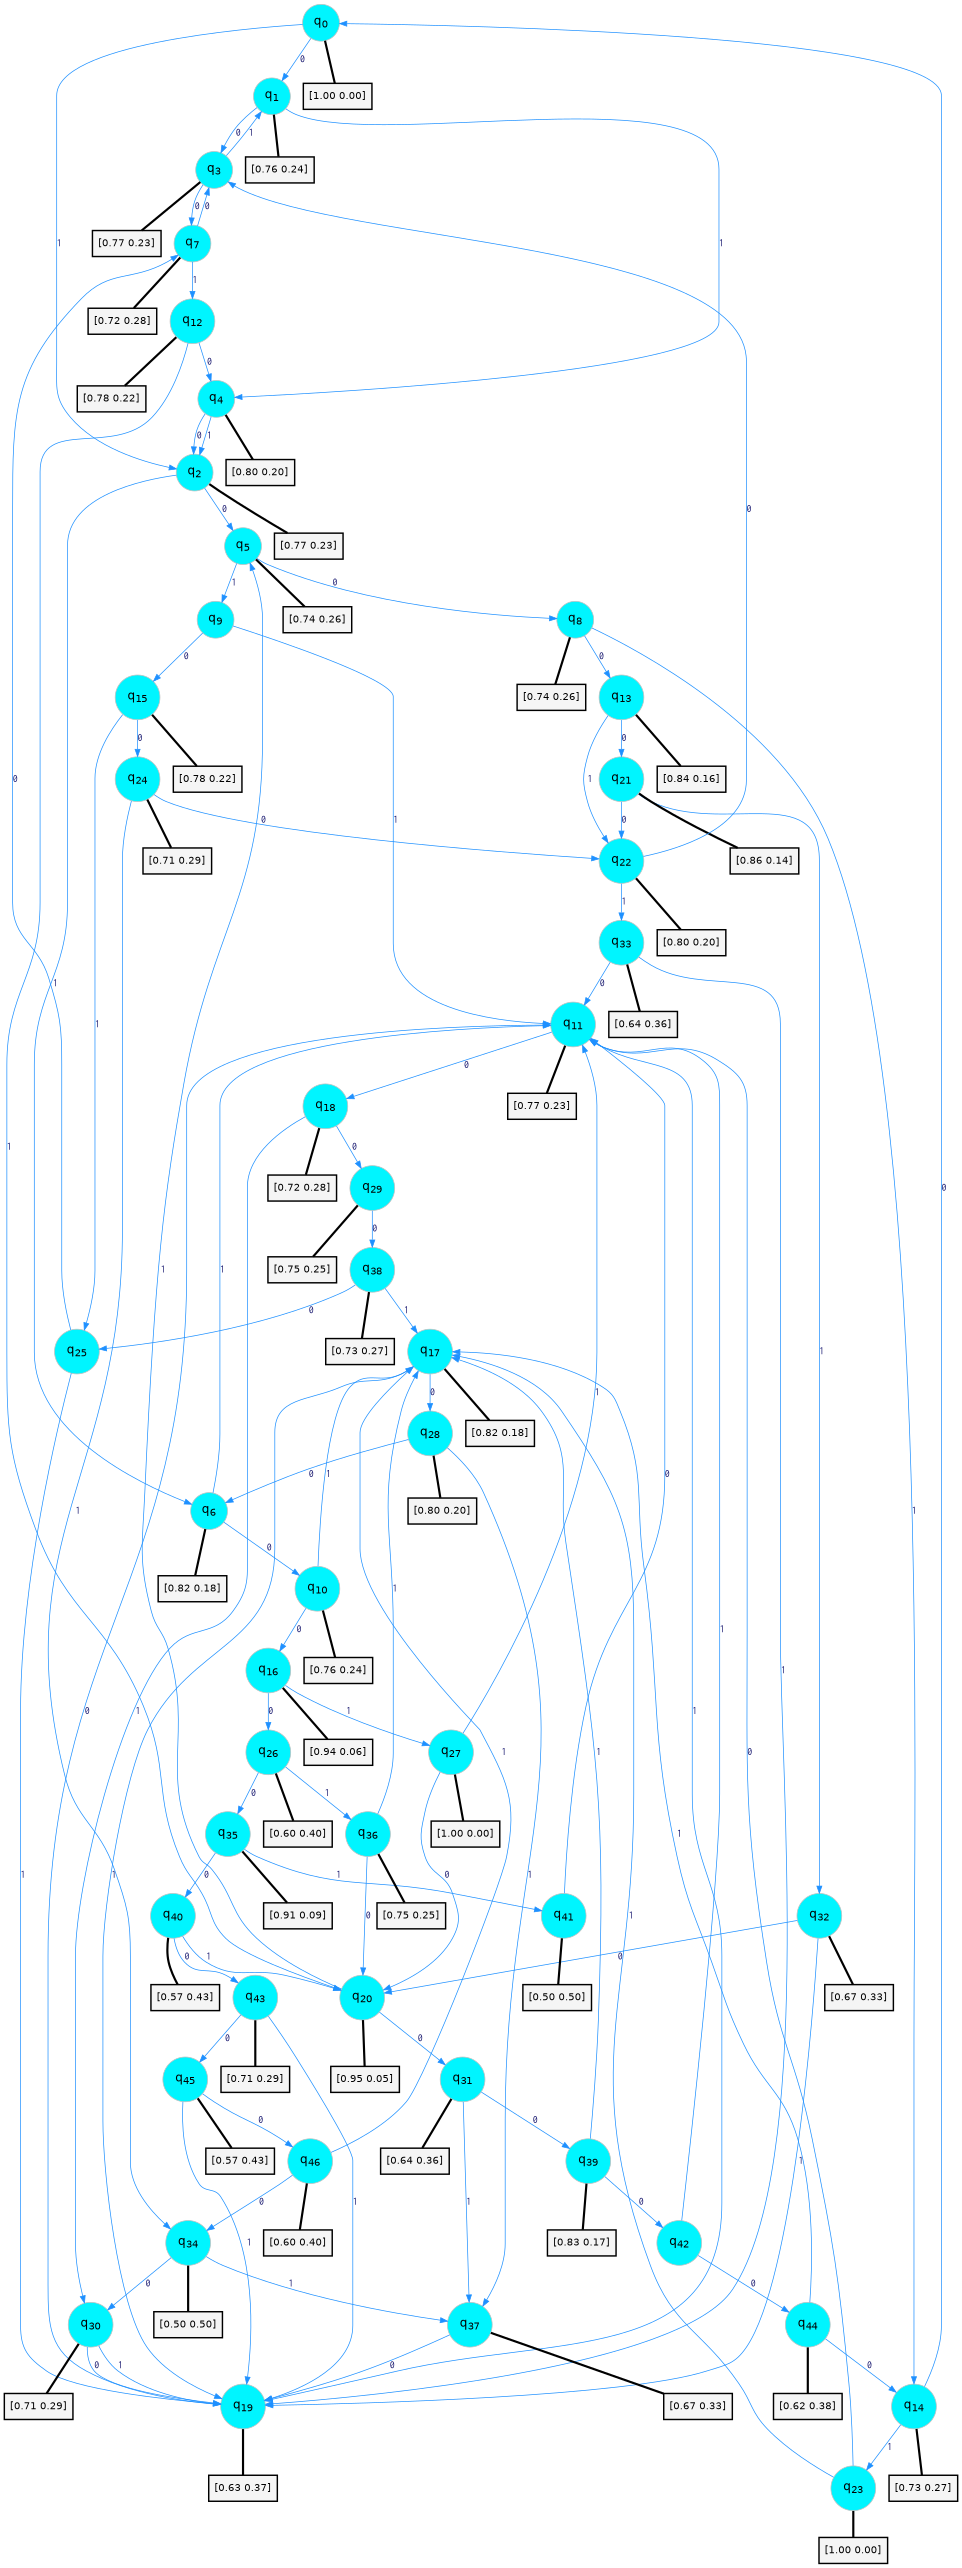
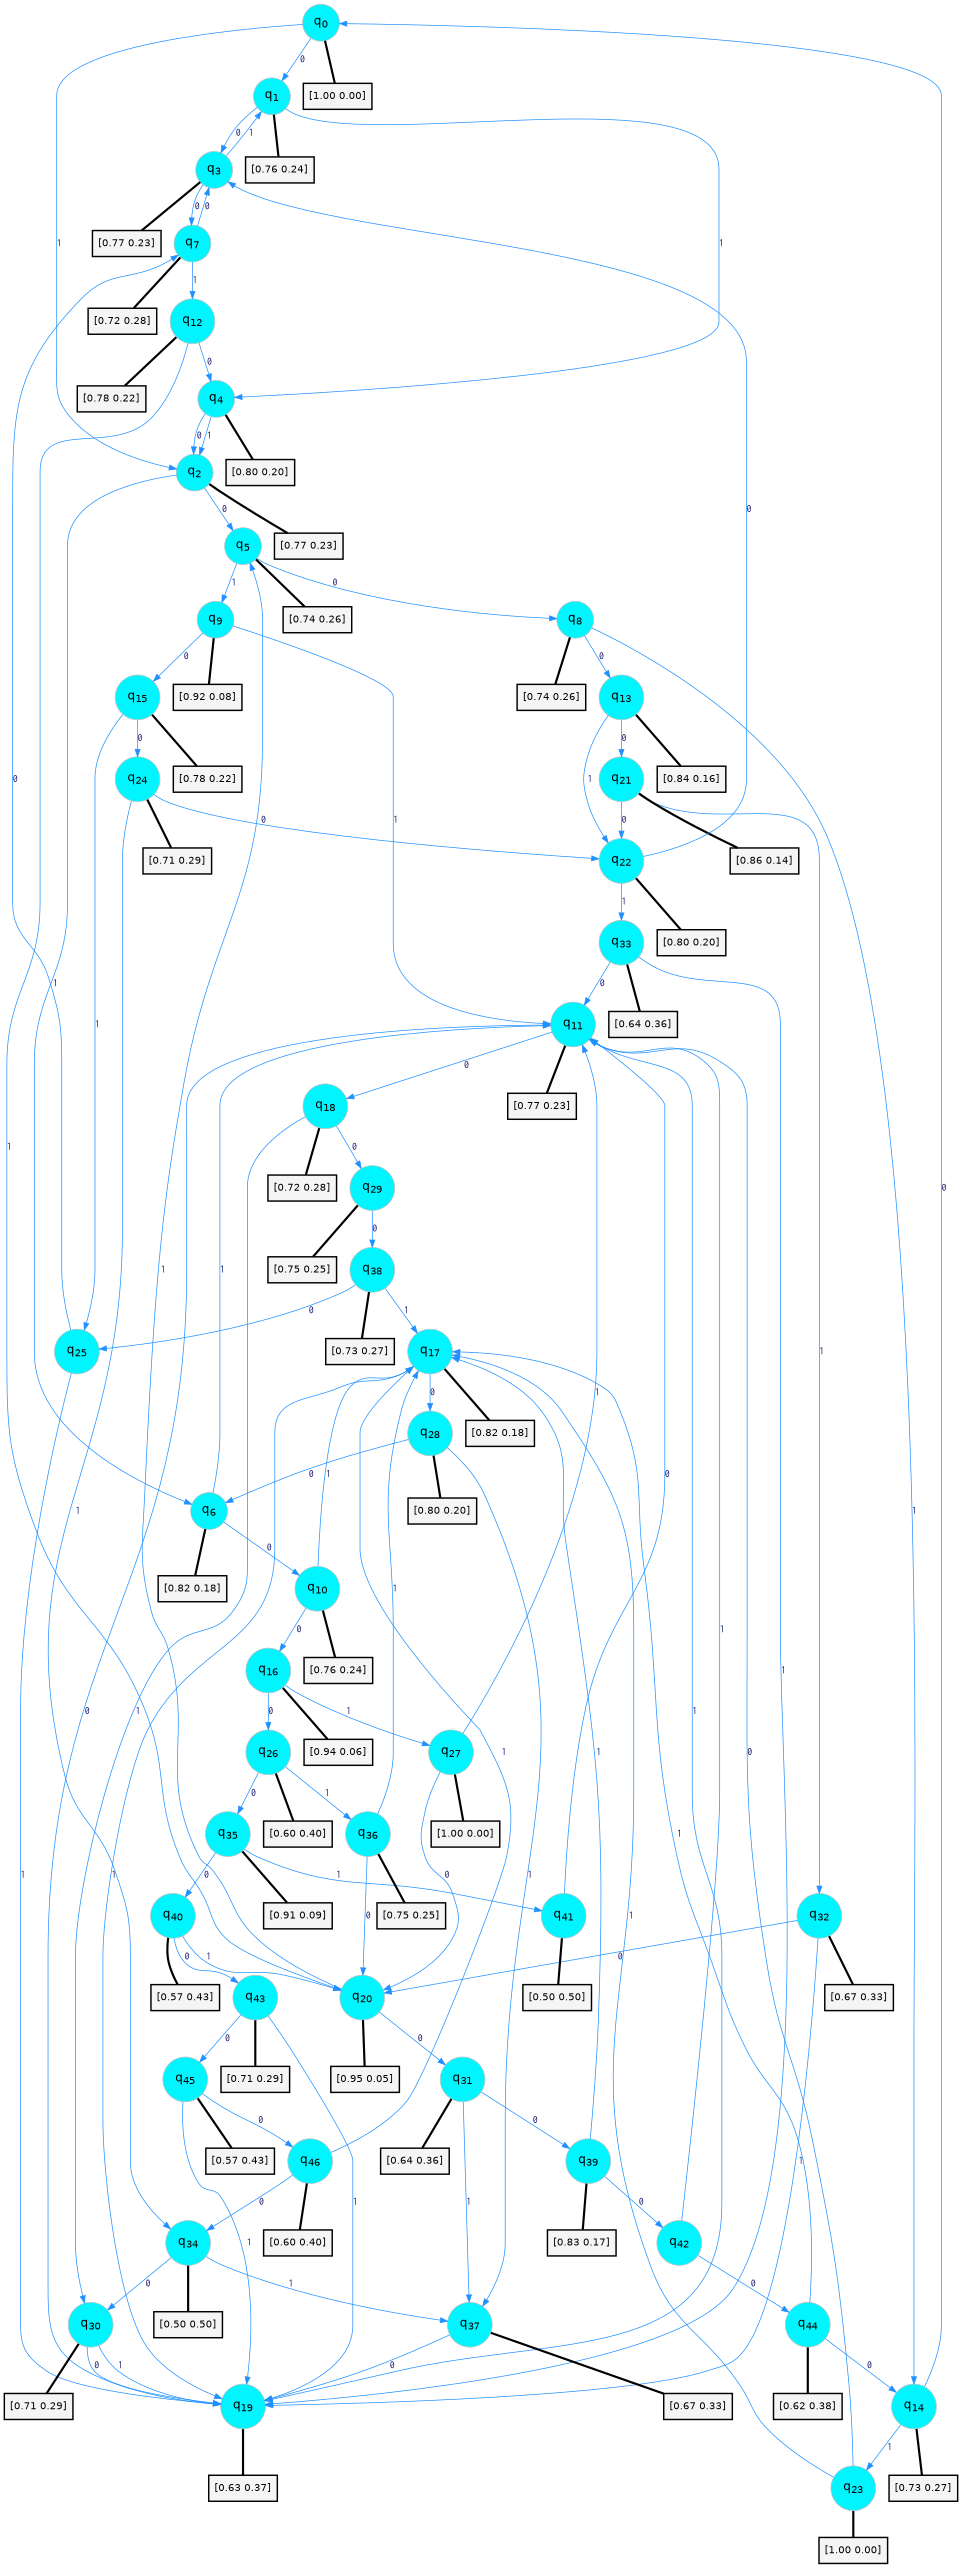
node "[0.92 0.08]": added
